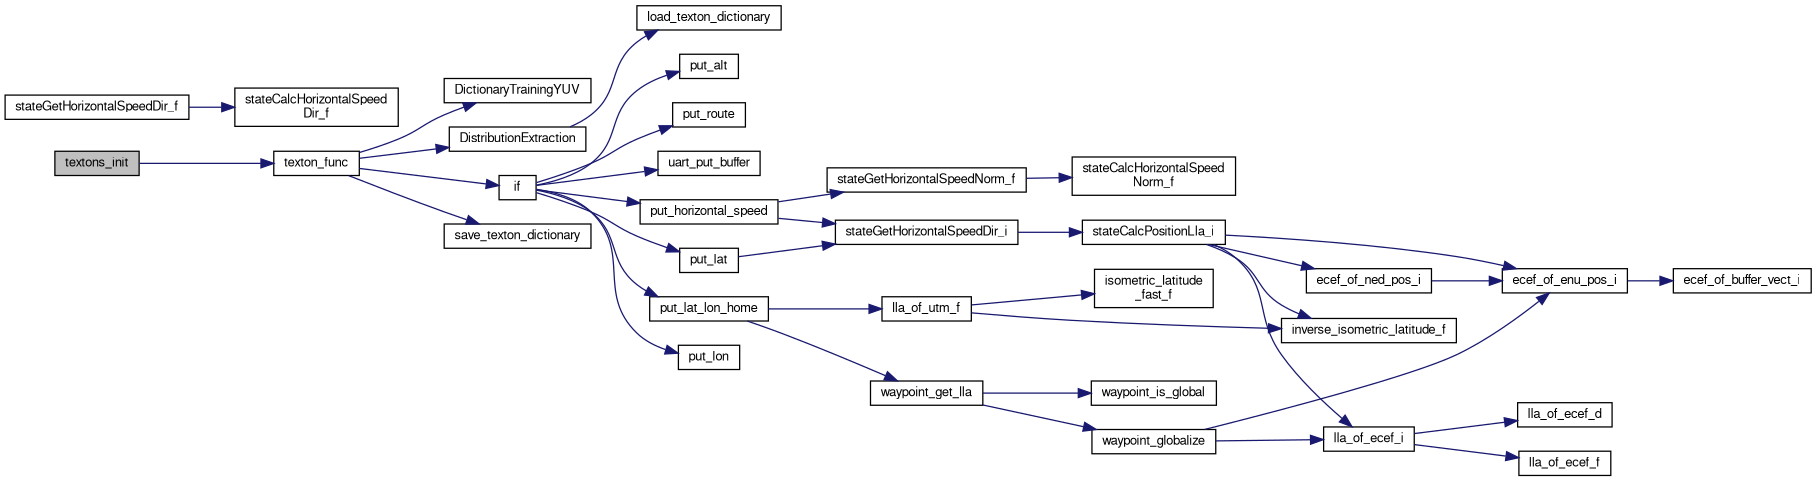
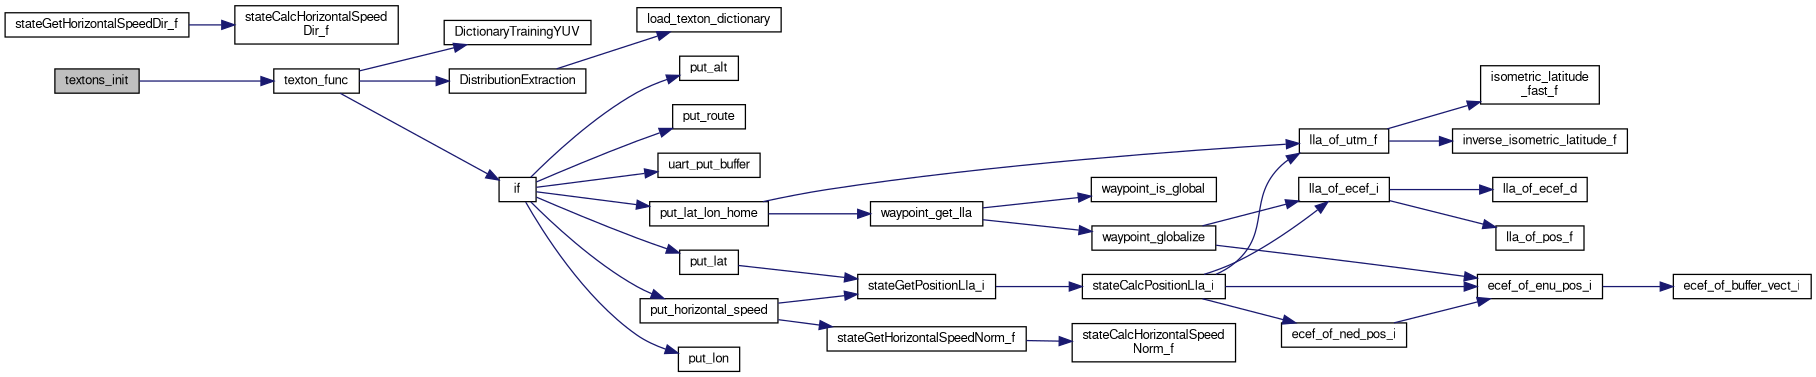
node "stateGetHorizontalSpeedDir_i": label "stateGetHorizontalSpeedDir_i" -> "stateGetPositionLla_i"
node "save_texton_dictionary": removed
edge "stateCalcPositionLla_i" -> "inverse_isometric_latitude_f": now "stateCalcPositionLla_i" -> "lla_of_utm_f"
node "lla_of_ecef_f": label "lla_of_ecef_f" -> "lla_of_pos_f"
